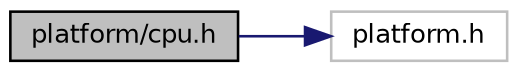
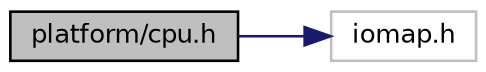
node "platform.h": label "platform.h" -> "iomap.h"
